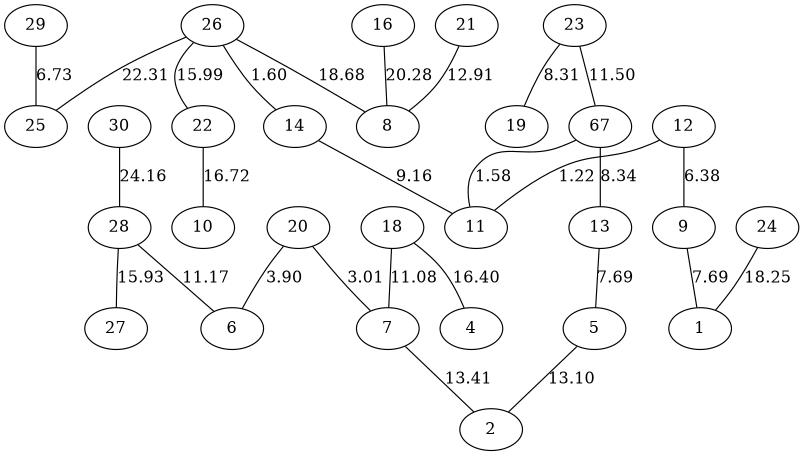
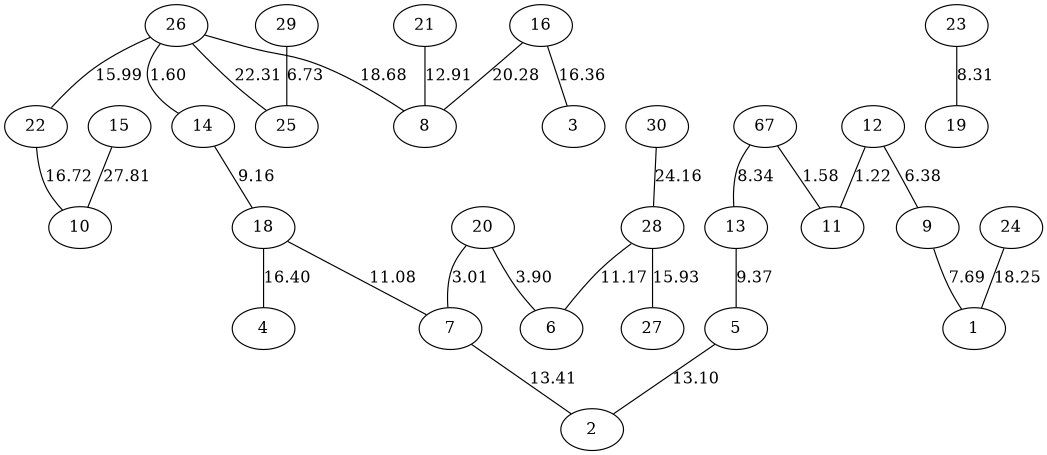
edge "23" -- "67": removed, label "11.50"
node "15": added
node "3": added
edge "14" -- "11": now "14" -- "18"
edge "13" -- "5": label "7.69" -> "9.37"
